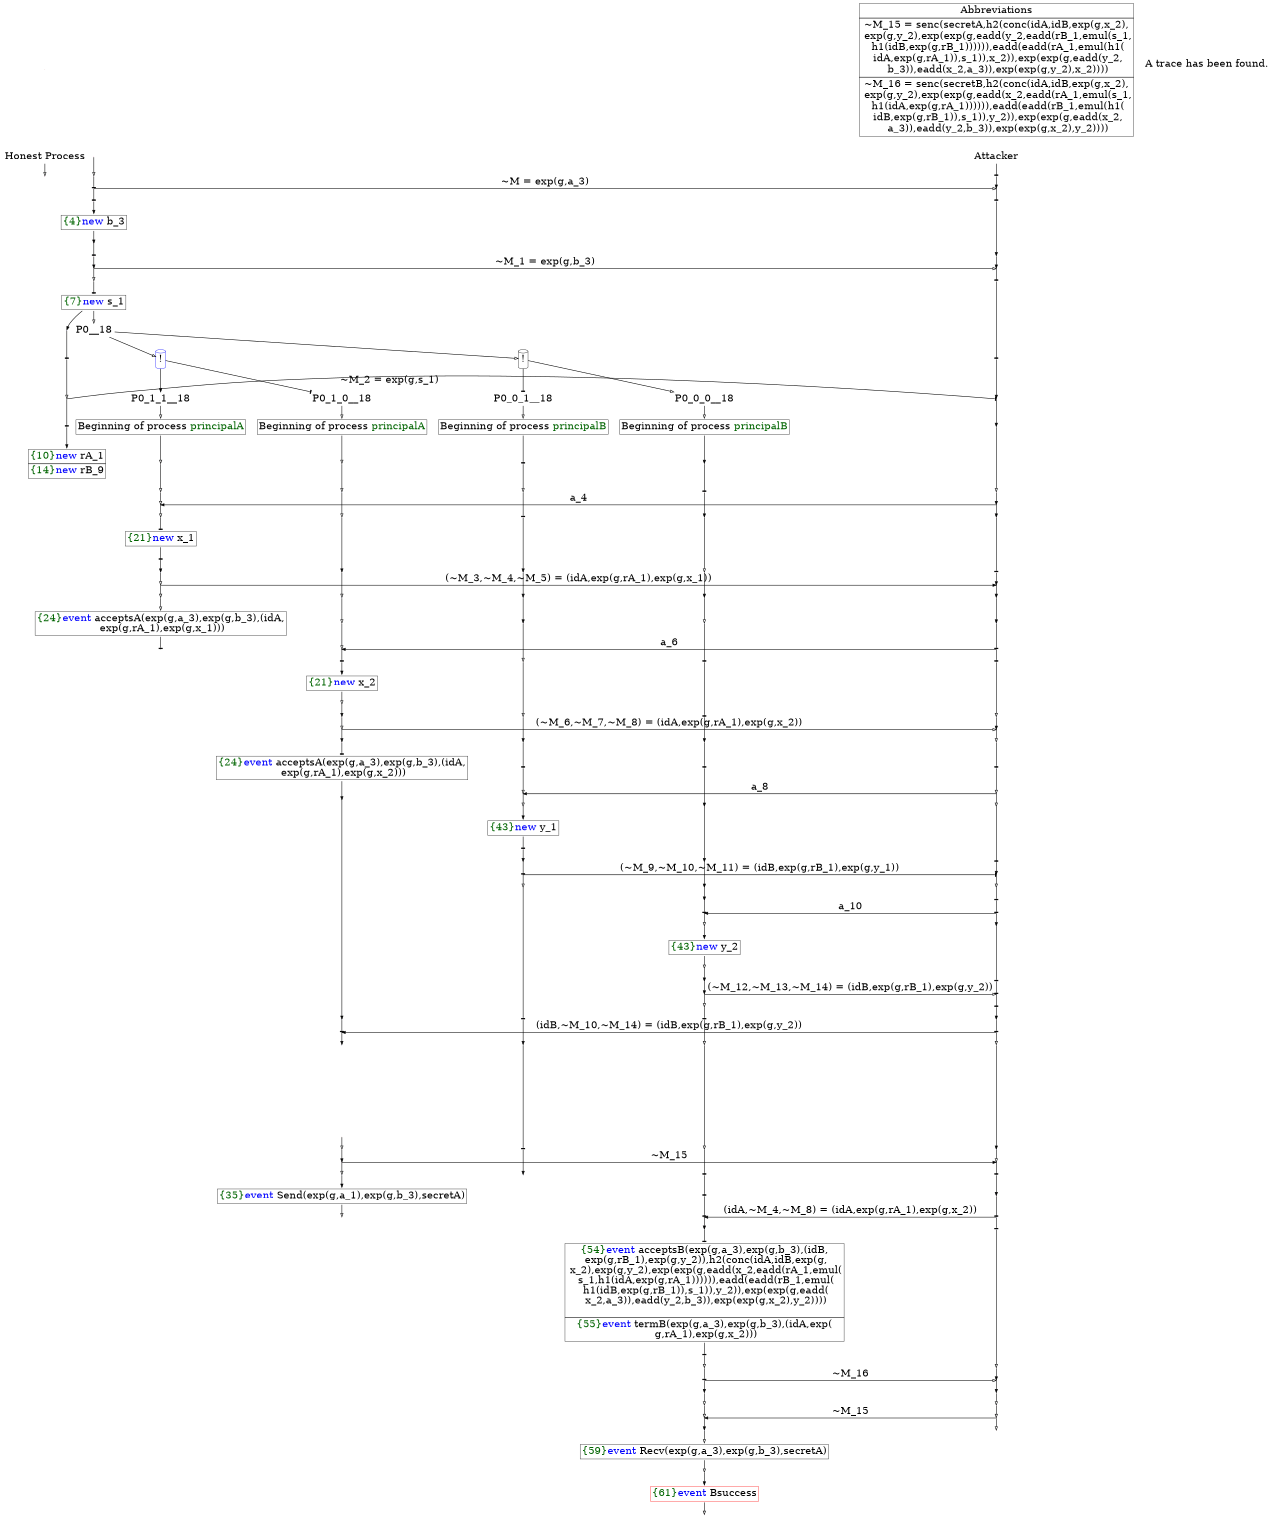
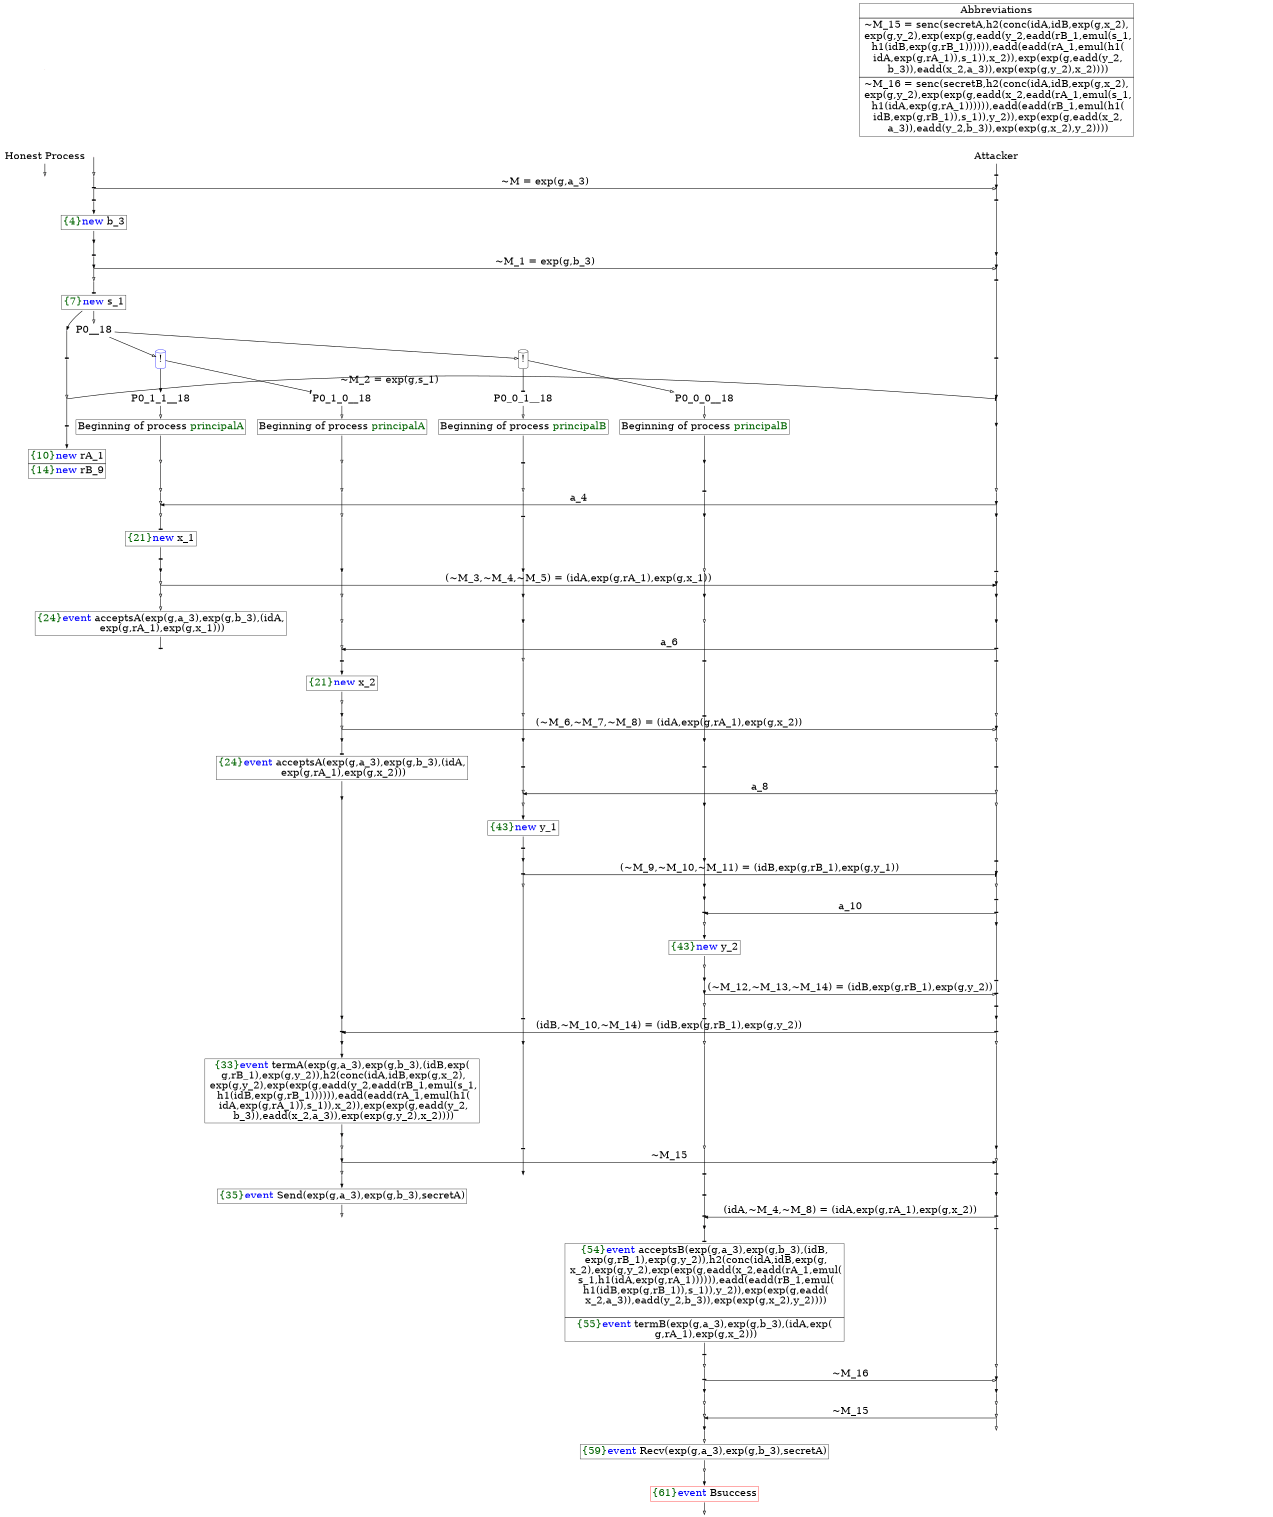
node "A trace has been found.": removed
node "{33}": added
node "{35}": text "Send(exp(g,a_1),exp(g,b_3),secretA)" -> "Send(exp(g,a_3),exp(g,b_3),secretA)"
